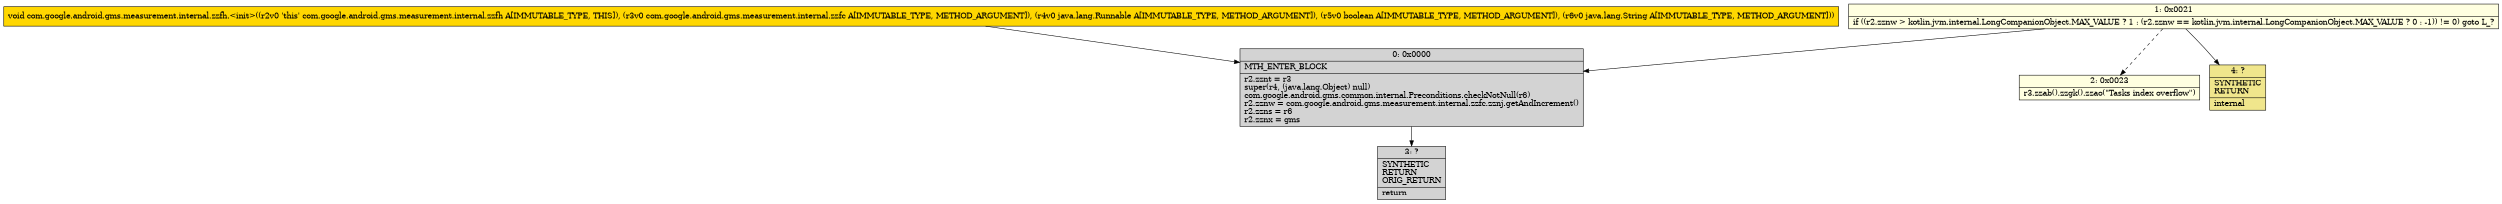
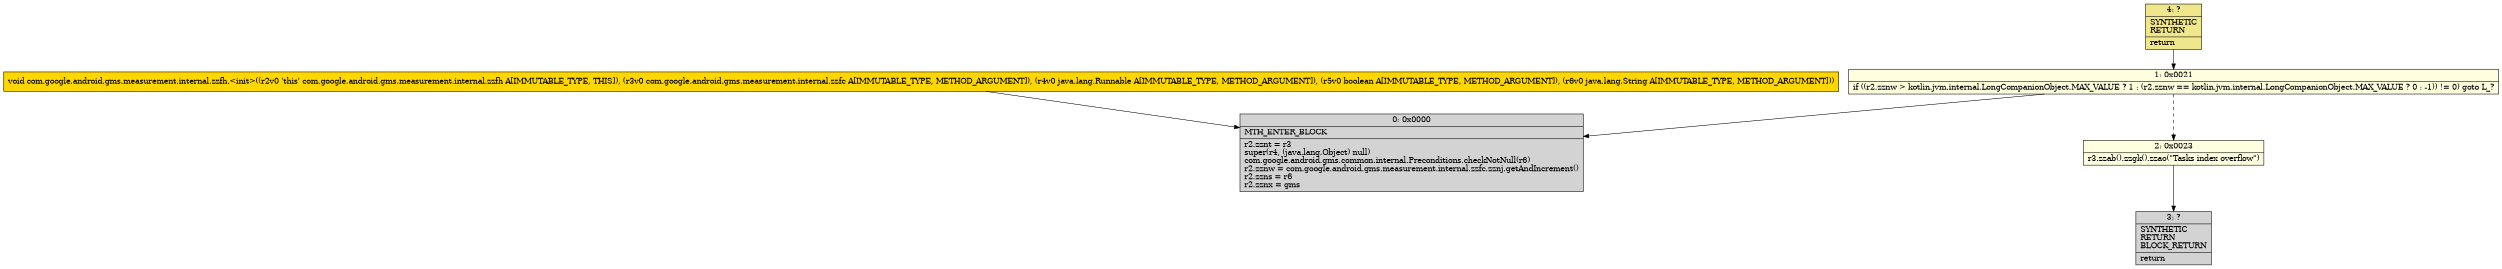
edge "1: 0x0021" -> "4: ?": reversed
node "4: ?": text "internal" -> "return"
edge "0: 0x0000" -> "3: ?": now "2: 0x0023" -> "3: ?"
node "3: ?": text "ORIG_RETURN" -> "BLOCK_RETURN"
